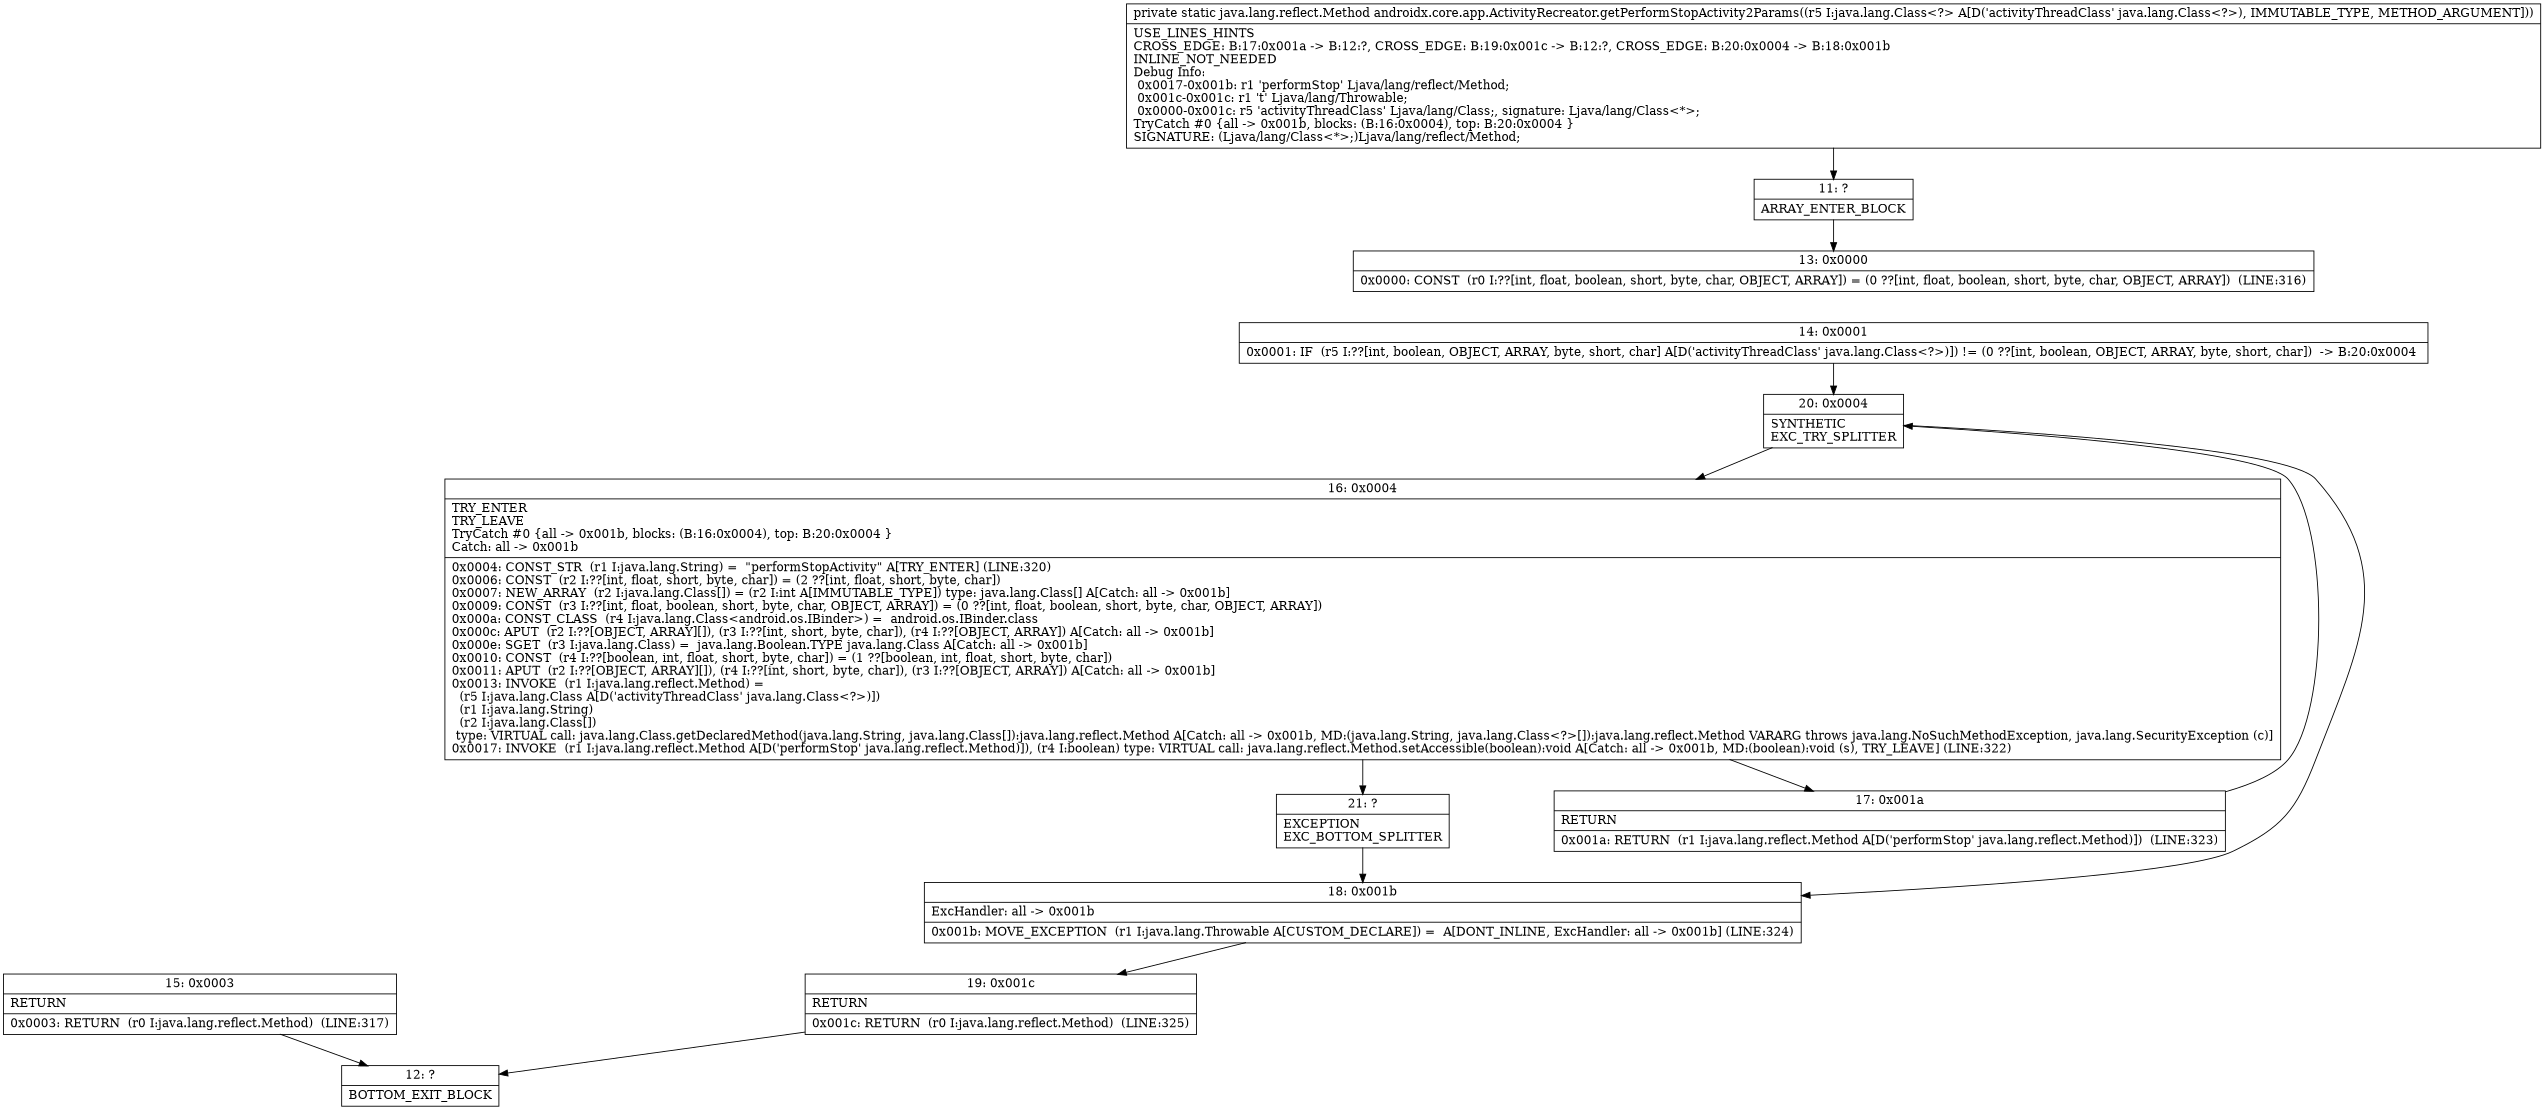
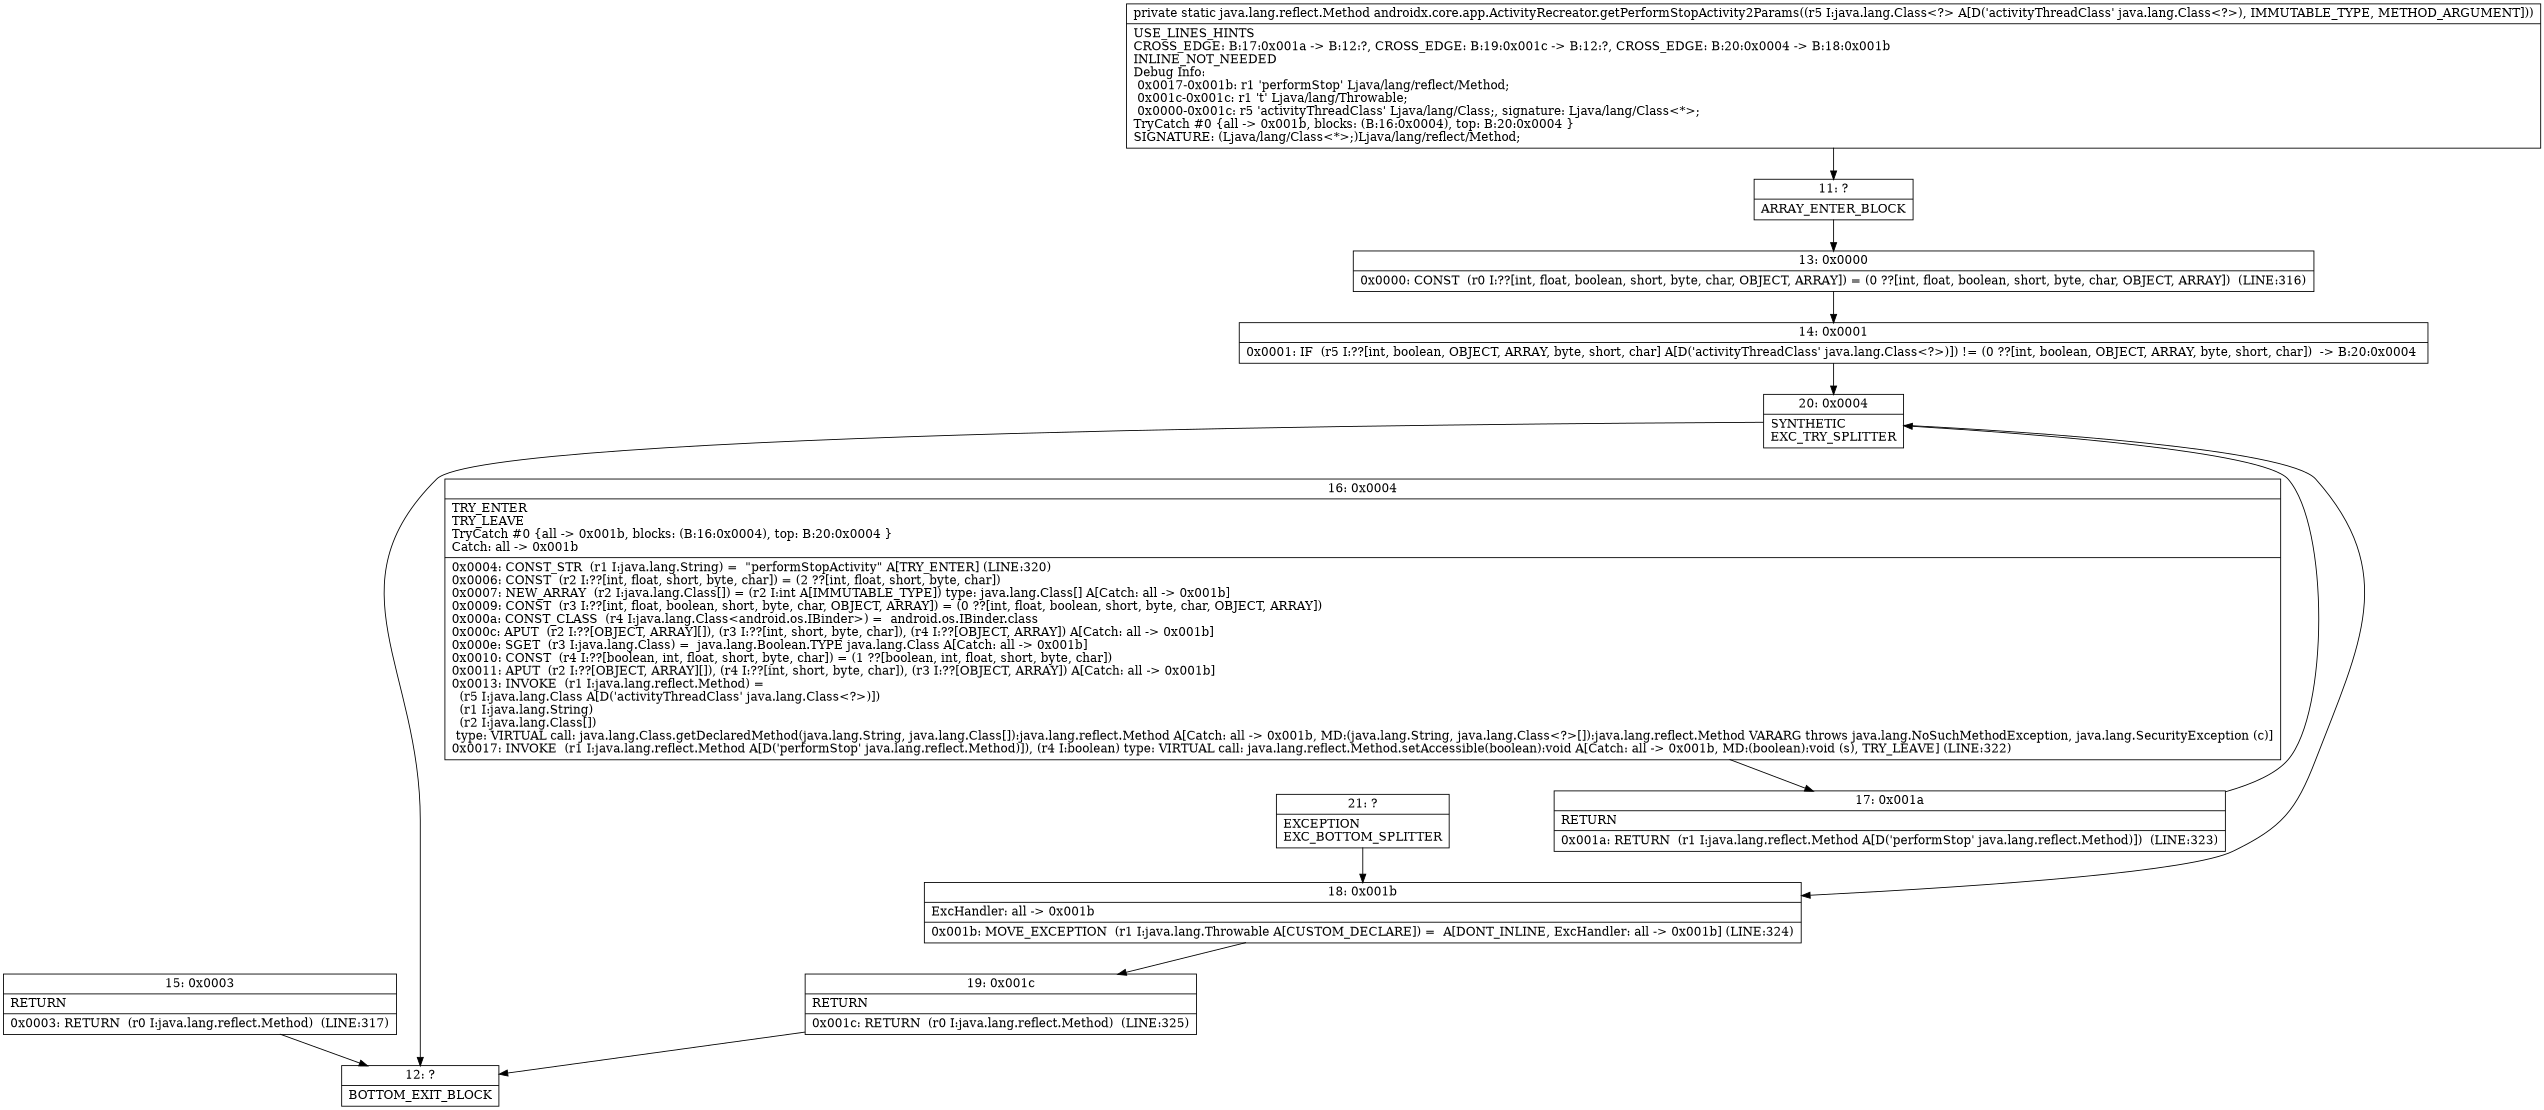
edge "13: 0x0000" -> "14: 0x0001": added
edge "20: 0x0004" -> "16: 0x0004": now "20: 0x0004" -> "12: ?"
edge "16: 0x0004" -> "21: ?": removed
